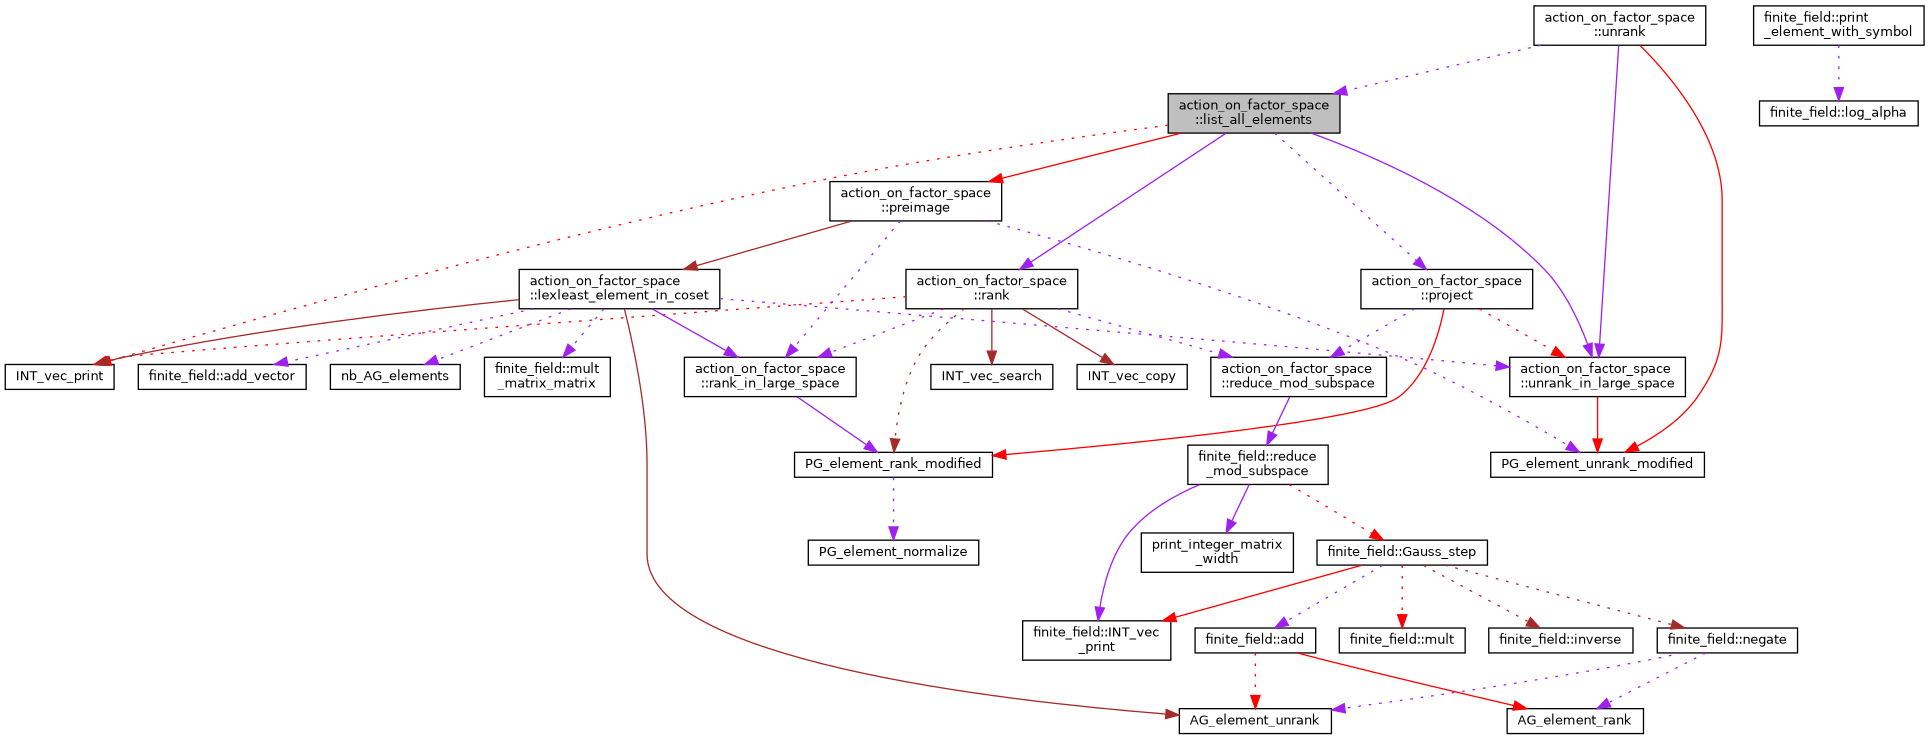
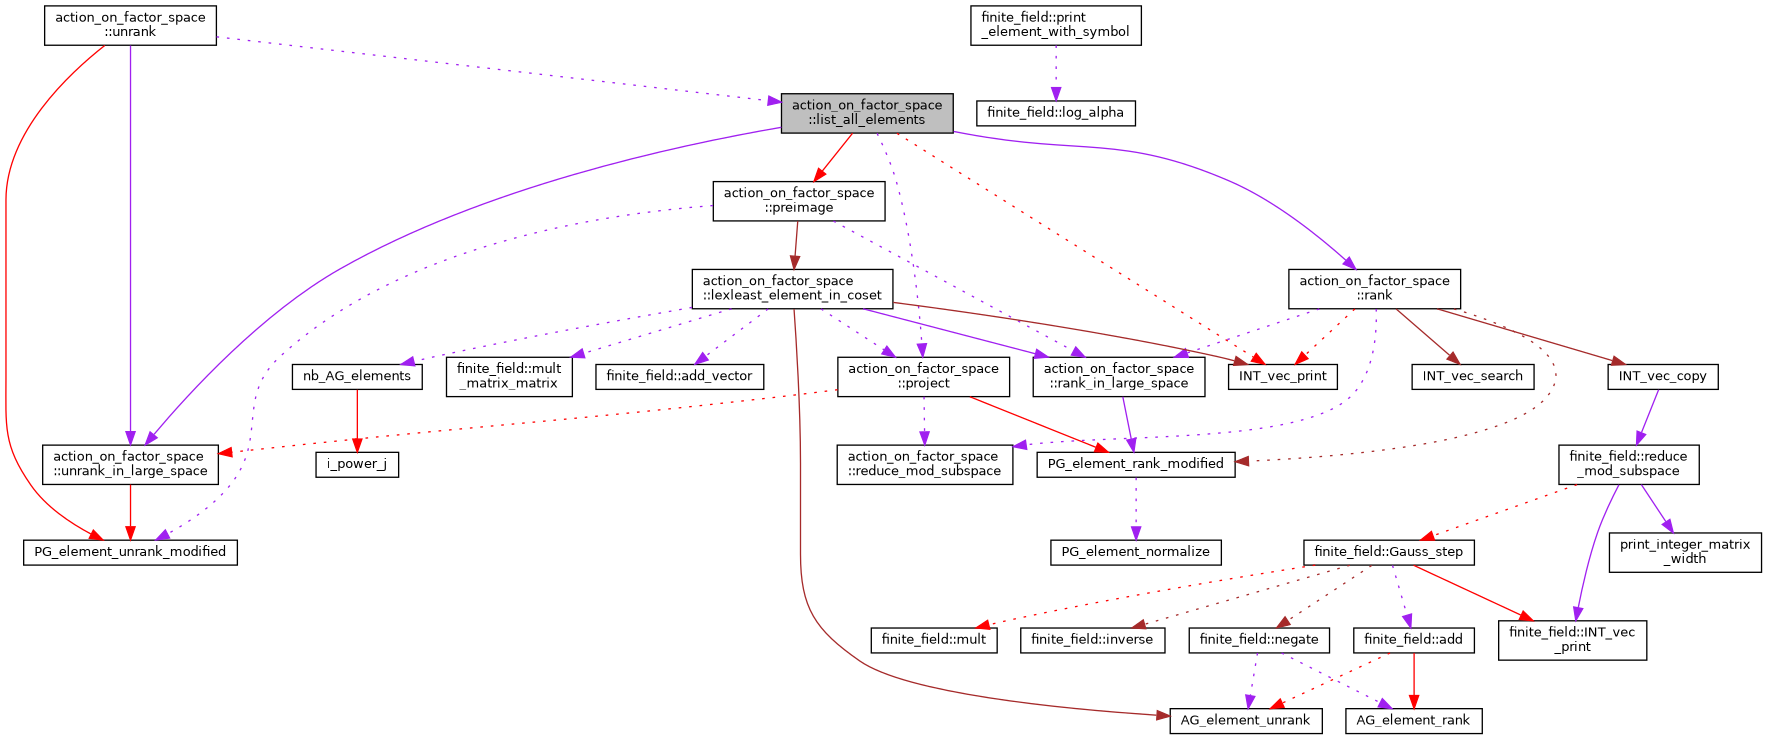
edge "action_on_factor_space ::lexleast_element_in_coset" -> "action_on_factor_space ::unrank_in_large_space": now "action_on_factor_space ::lexleast_element_in_coset" -> "action_on_factor_space ::project"
edge "action_on_factor_space ::reduce_mod_subspace" -> "finite_field::reduce _mod_subspace": now "INT_vec_copy" -> "finite_field::reduce _mod_subspace"
node "i_power_j": added
